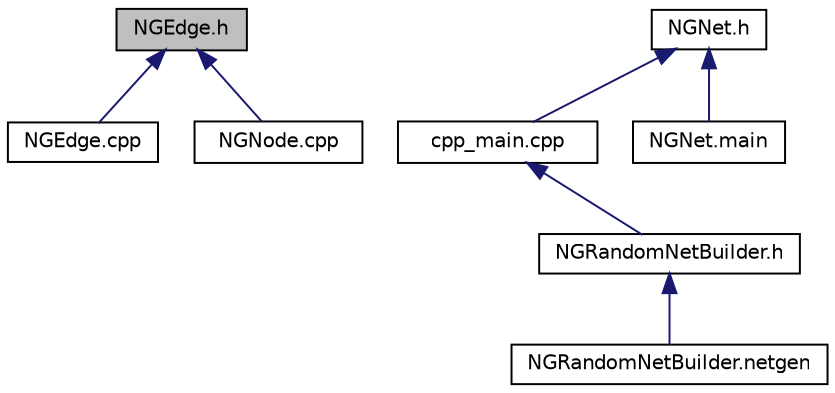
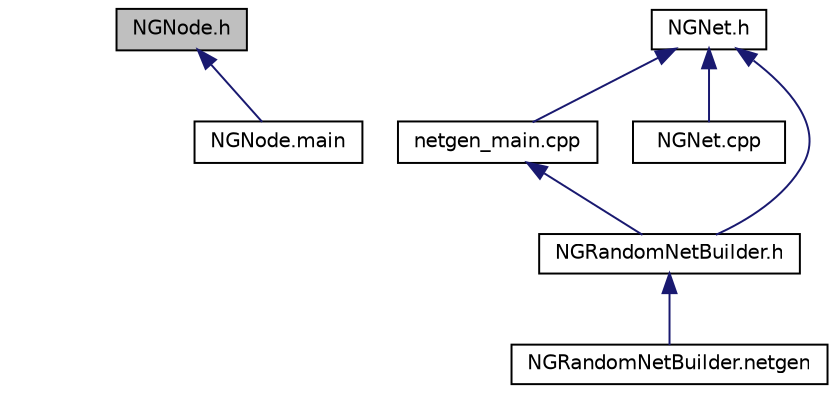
node "NGEdge.h": label "NGEdge.h" -> "NGNode.h"
node "NGEdge.cpp": removed
node "NGNode.cpp": label "NGNode.cpp" -> "NGNode.main"
node "cpp_main.cpp": label "cpp_main.cpp" -> "netgen_main.cpp"
node "NGNet.main": label "NGNet.main" -> "NGNet.cpp"
edge "NGRandomNetBuilder.h" -> "NGNet.h": added
